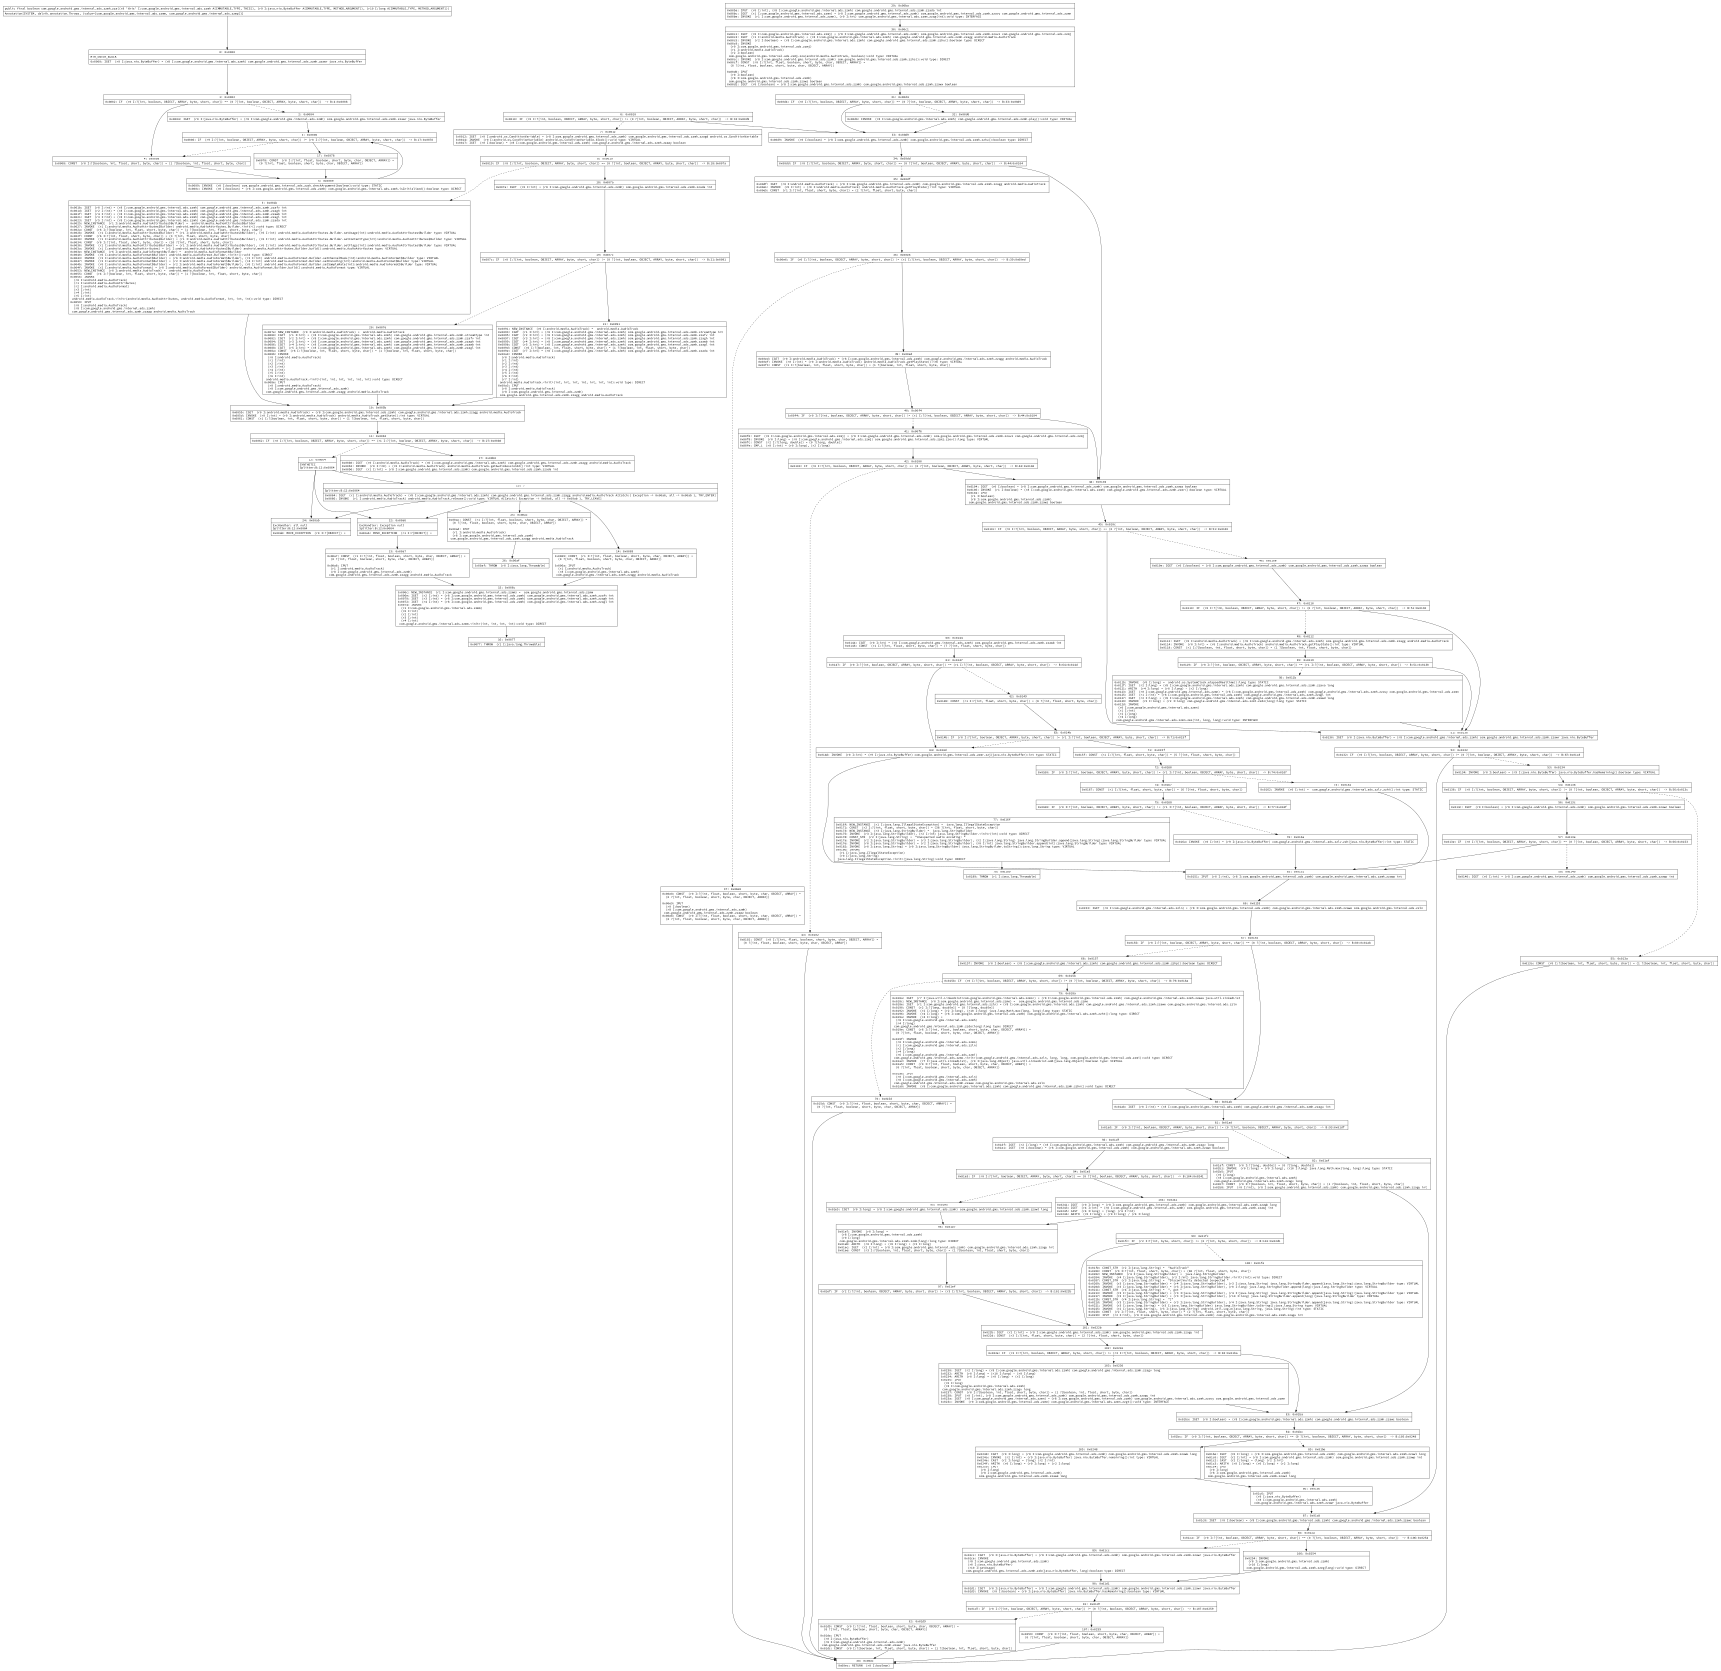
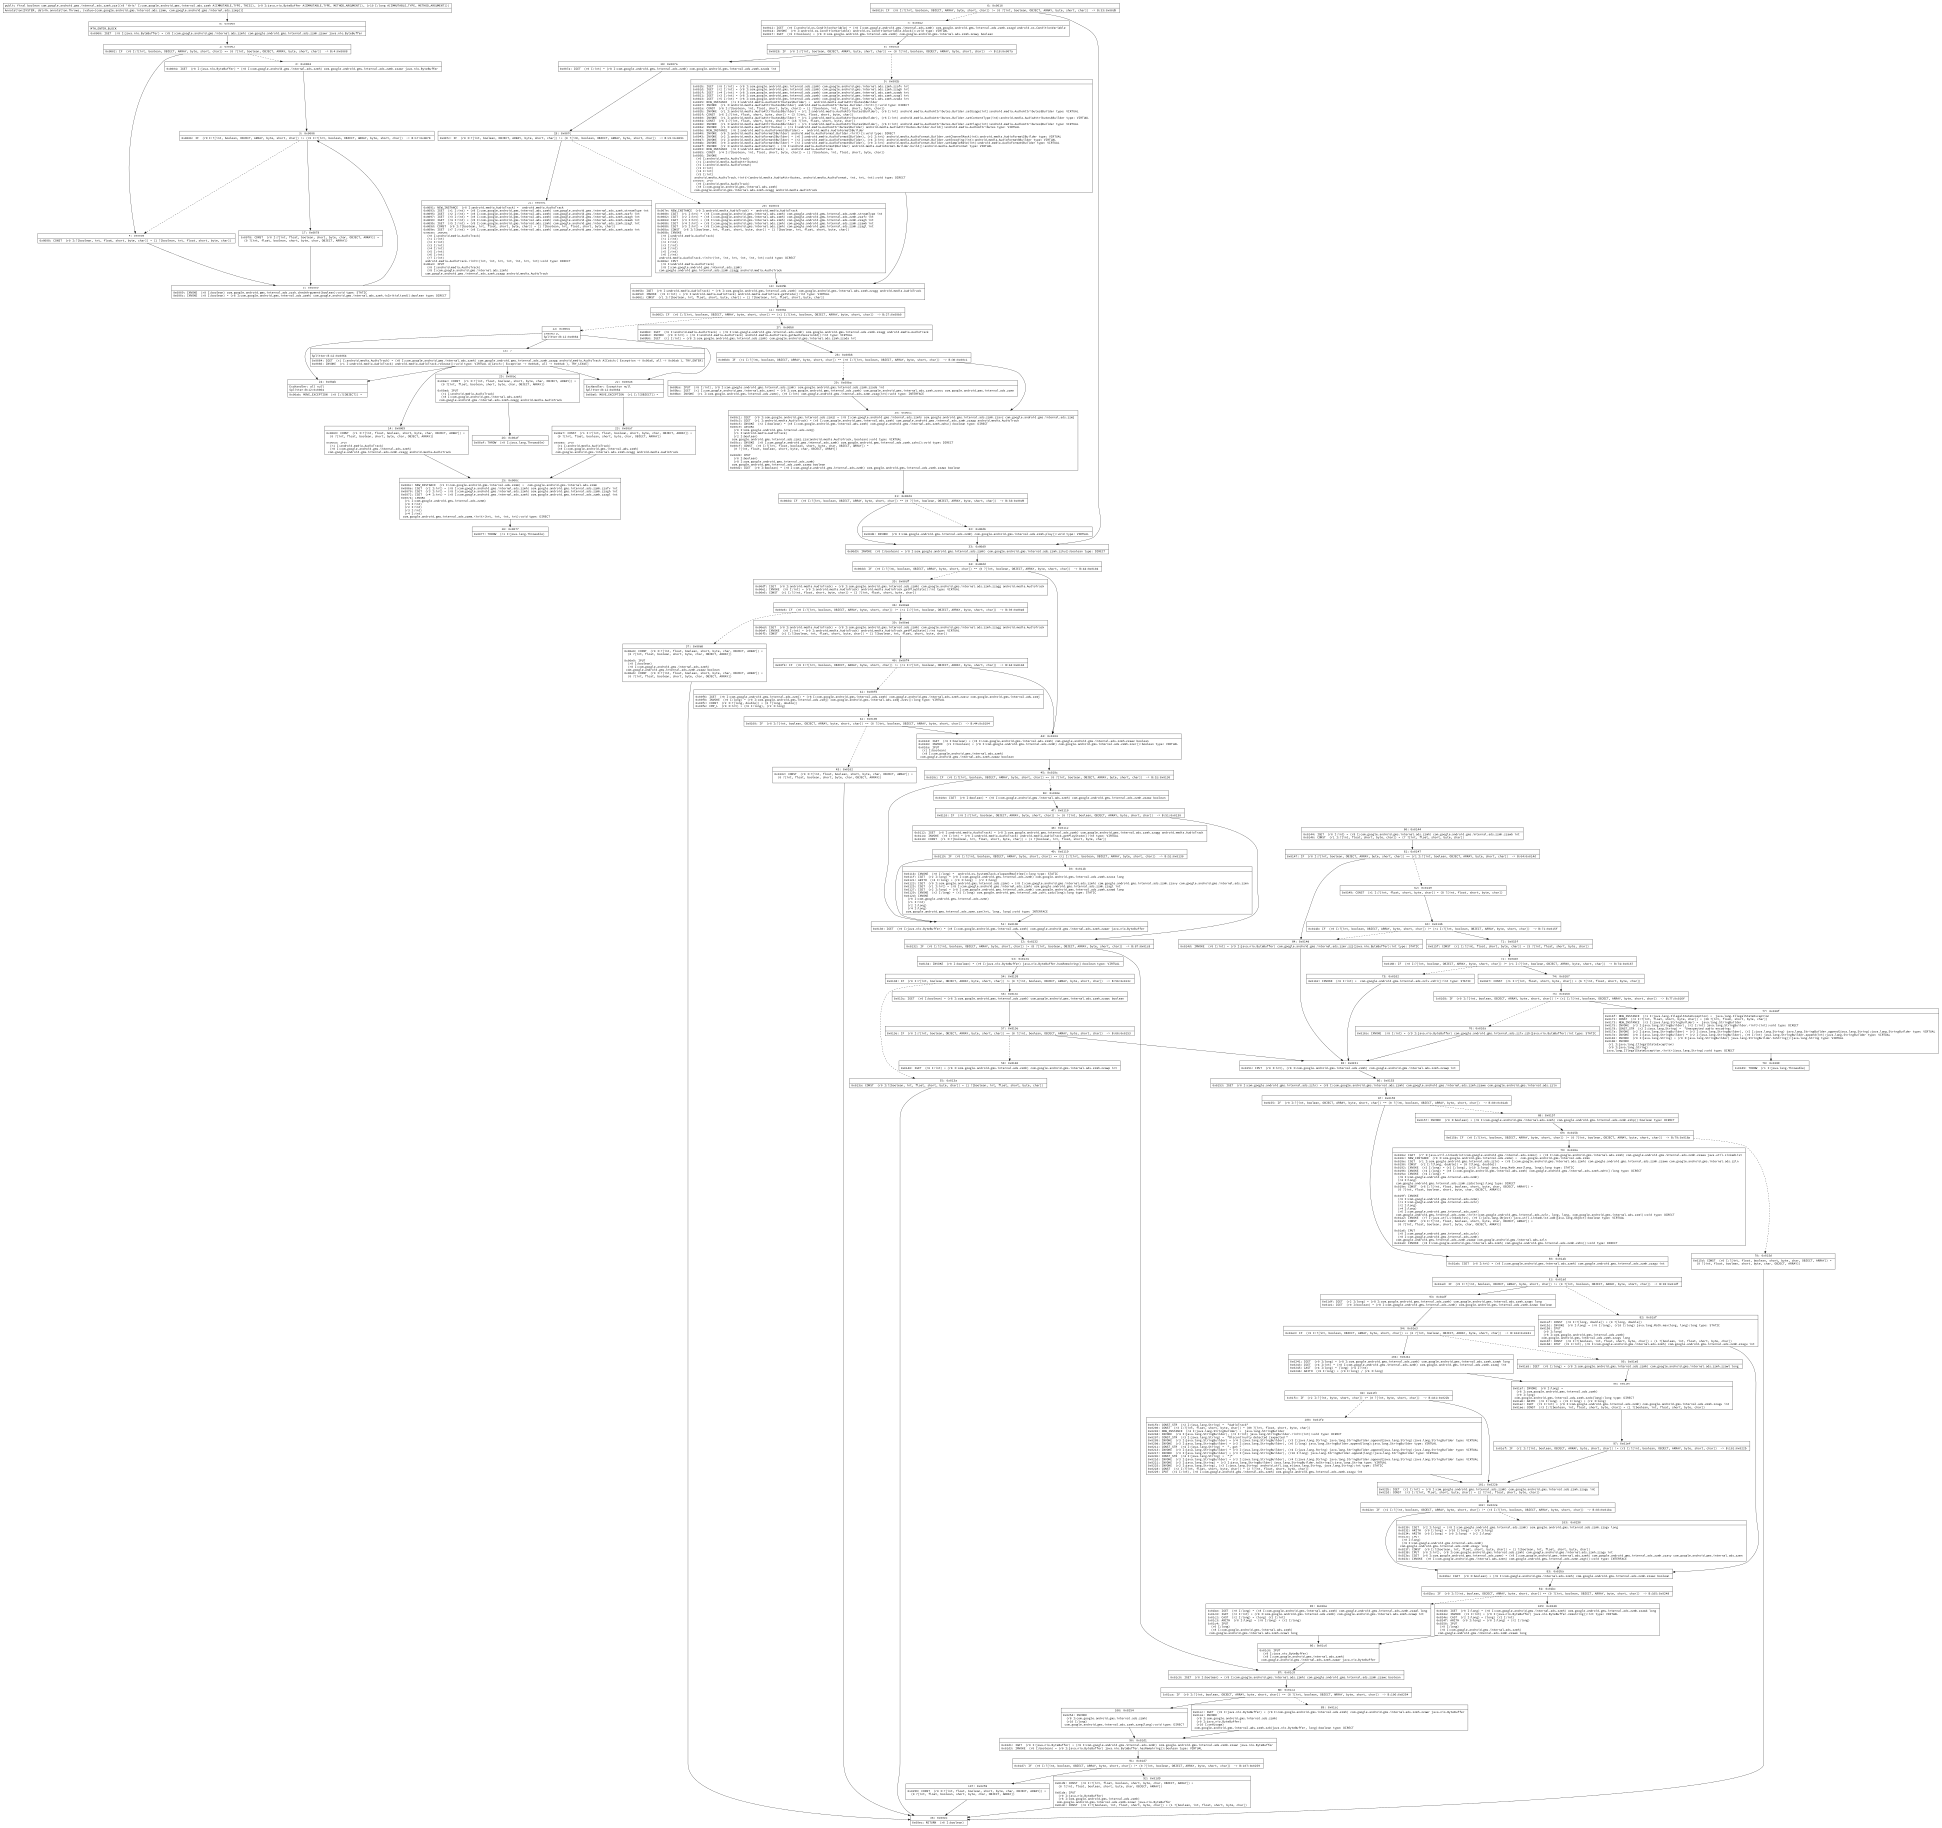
node "28: 0x00b8": added
edge "21: 0x0091" -> "10: 0x005b": removed
edge "47: 0x0110" -> "51: 0x0130": now "47: 0x0110" -> "52: 0x0132"
